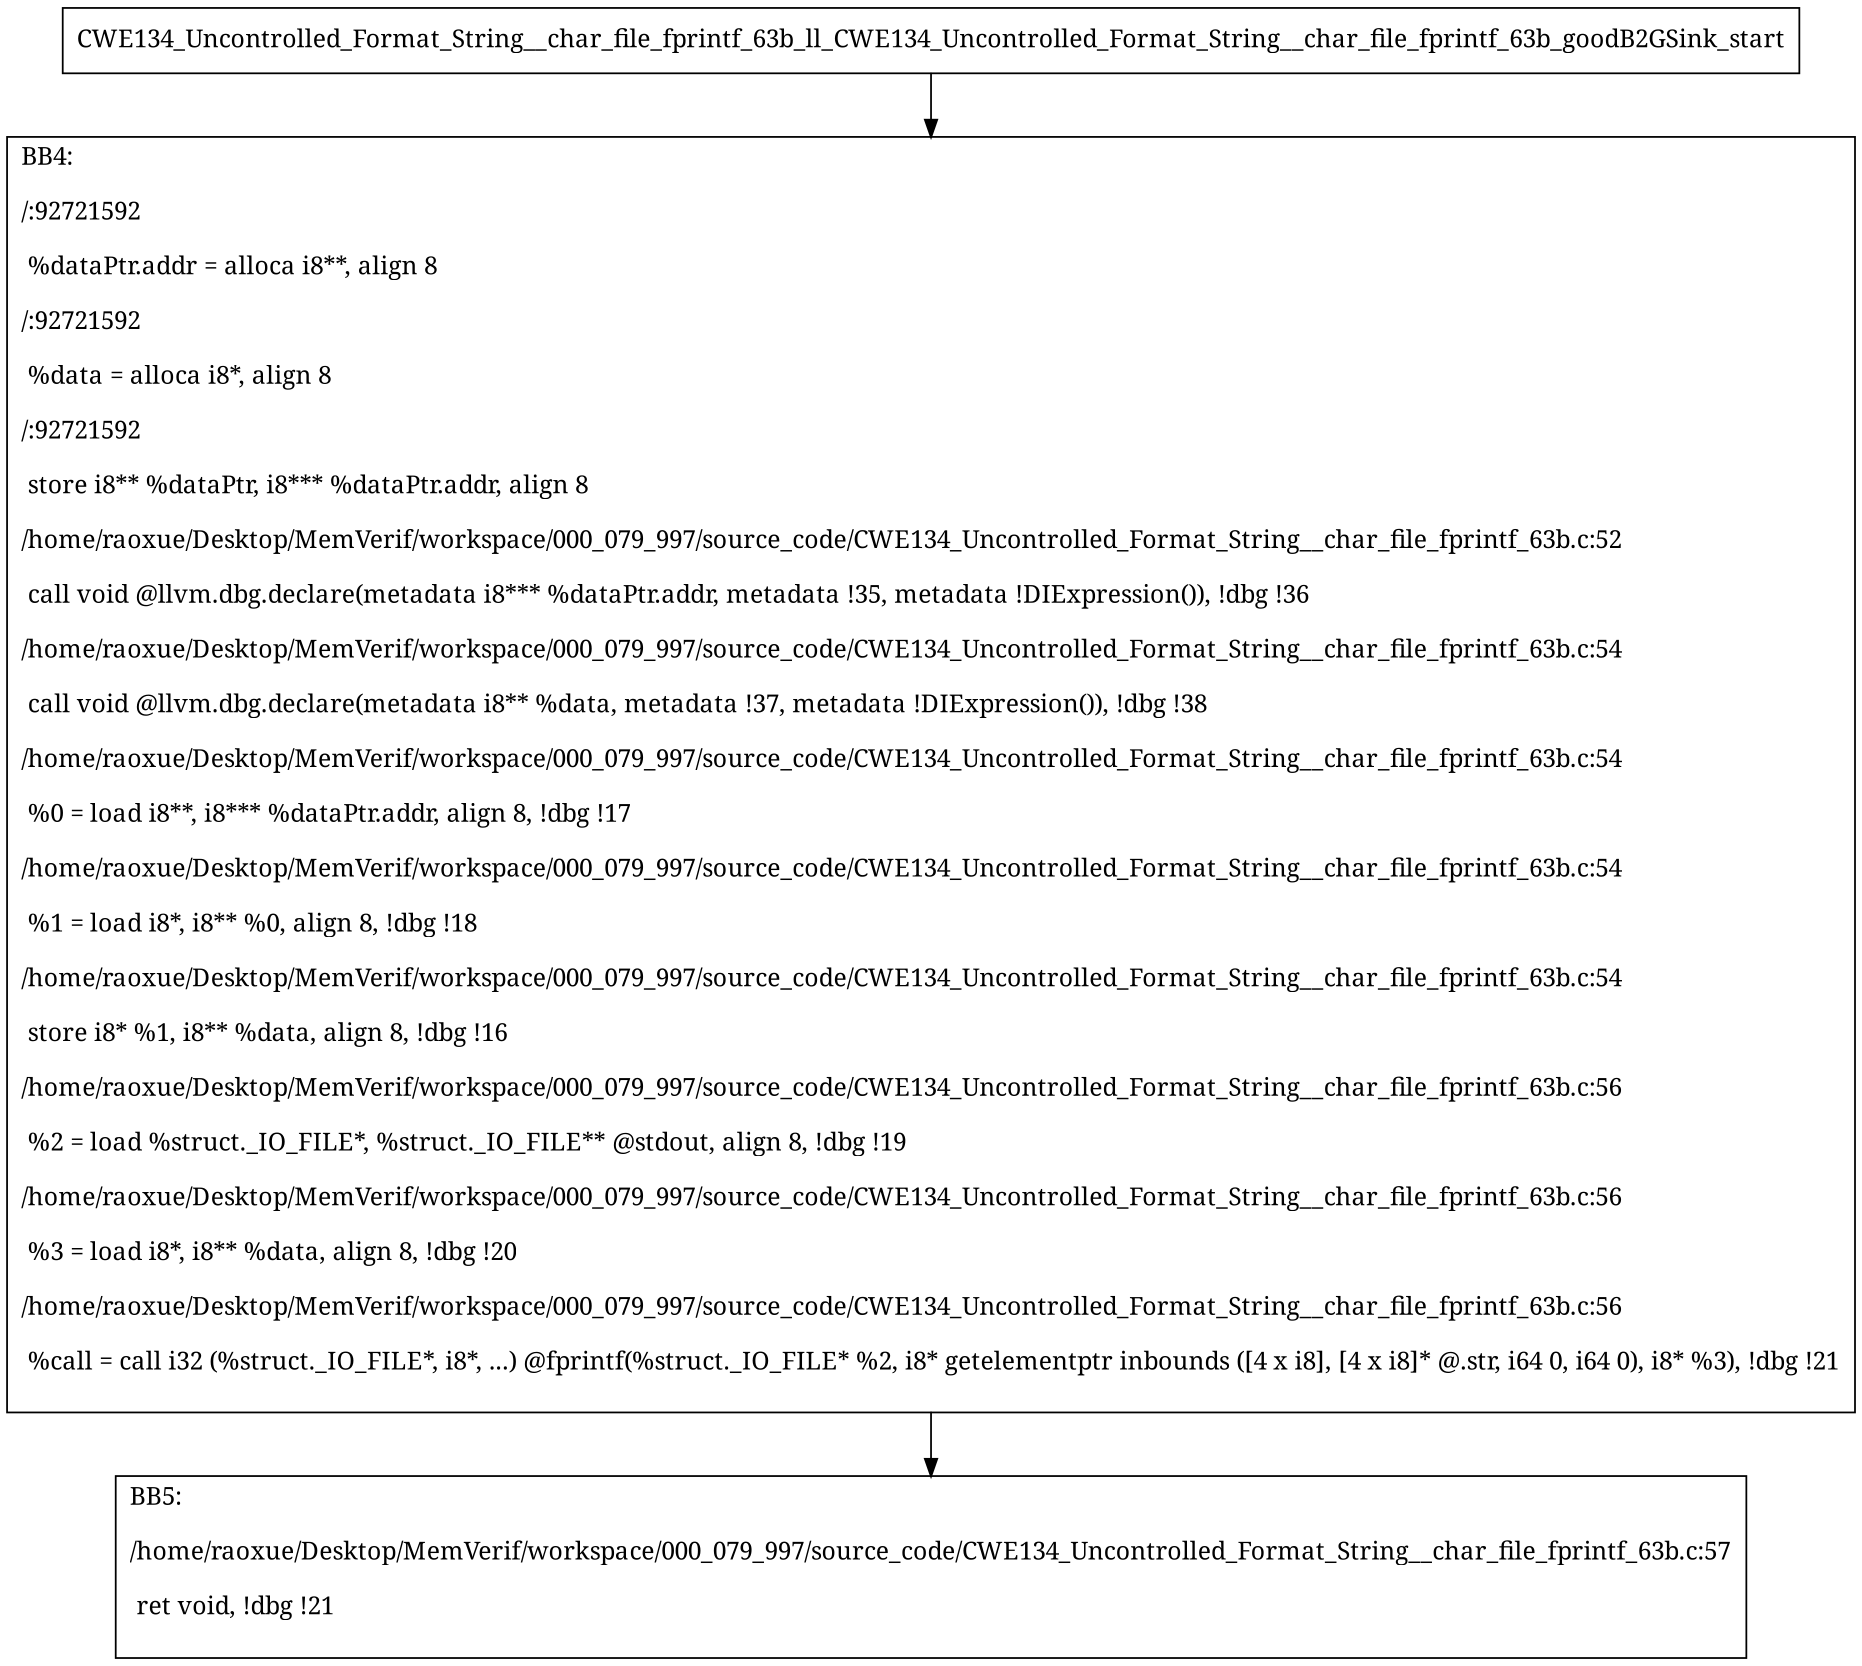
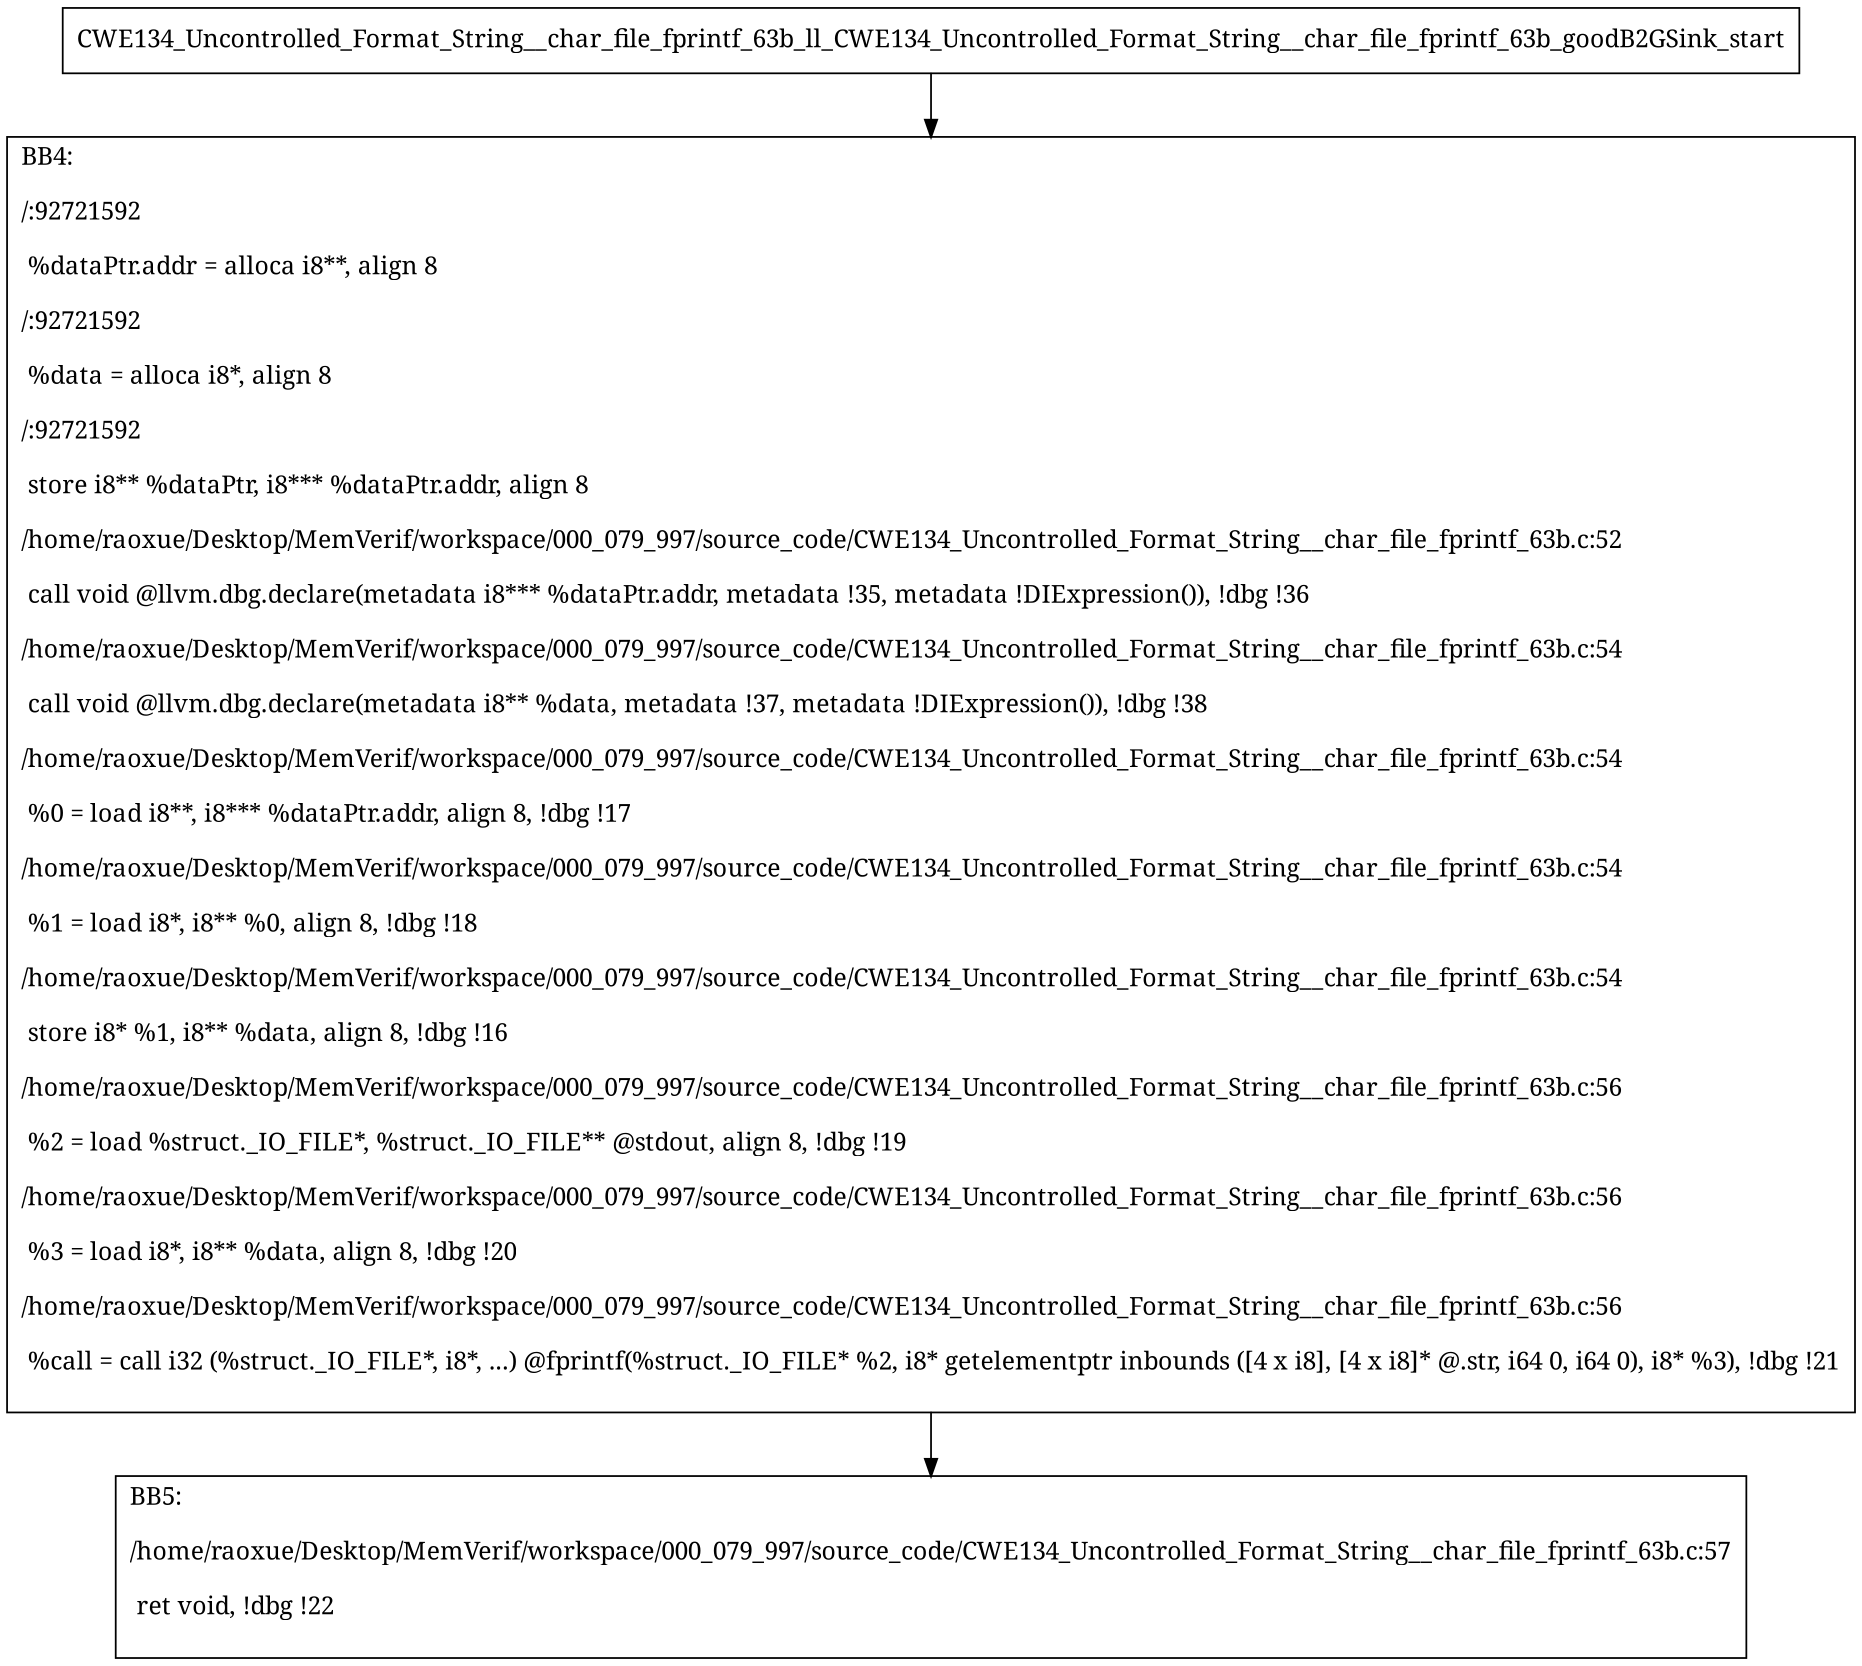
node "BB5:": text "ret void, !dbg !21" -> "ret void, !dbg !22"
